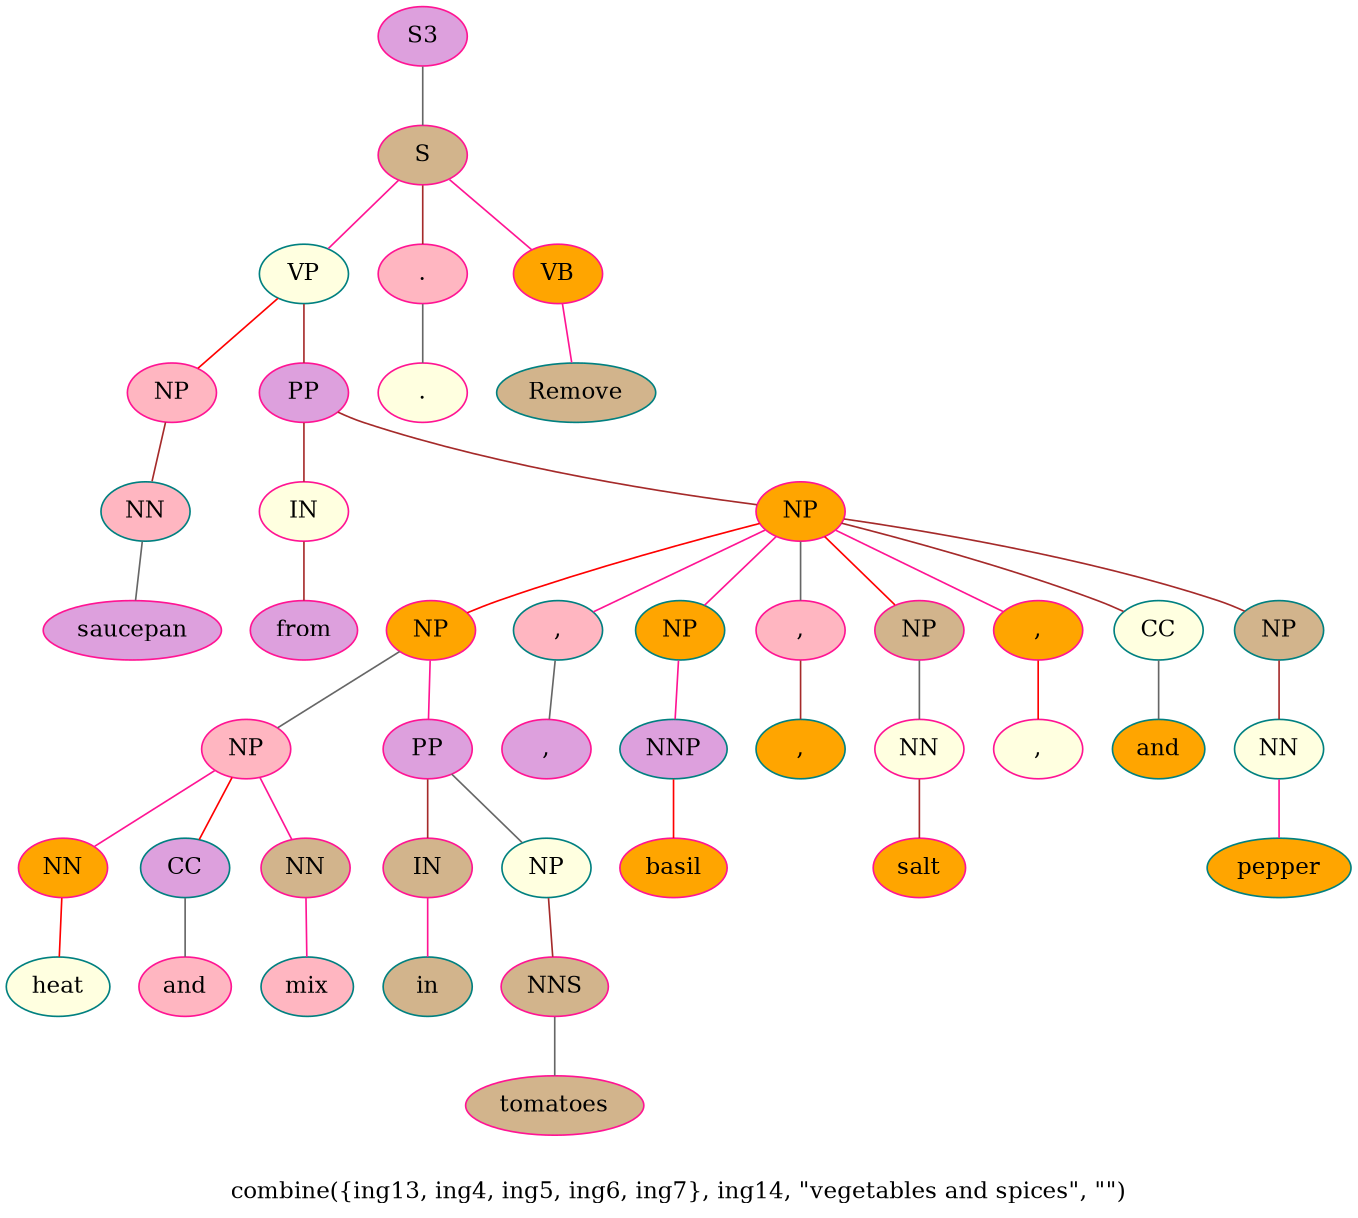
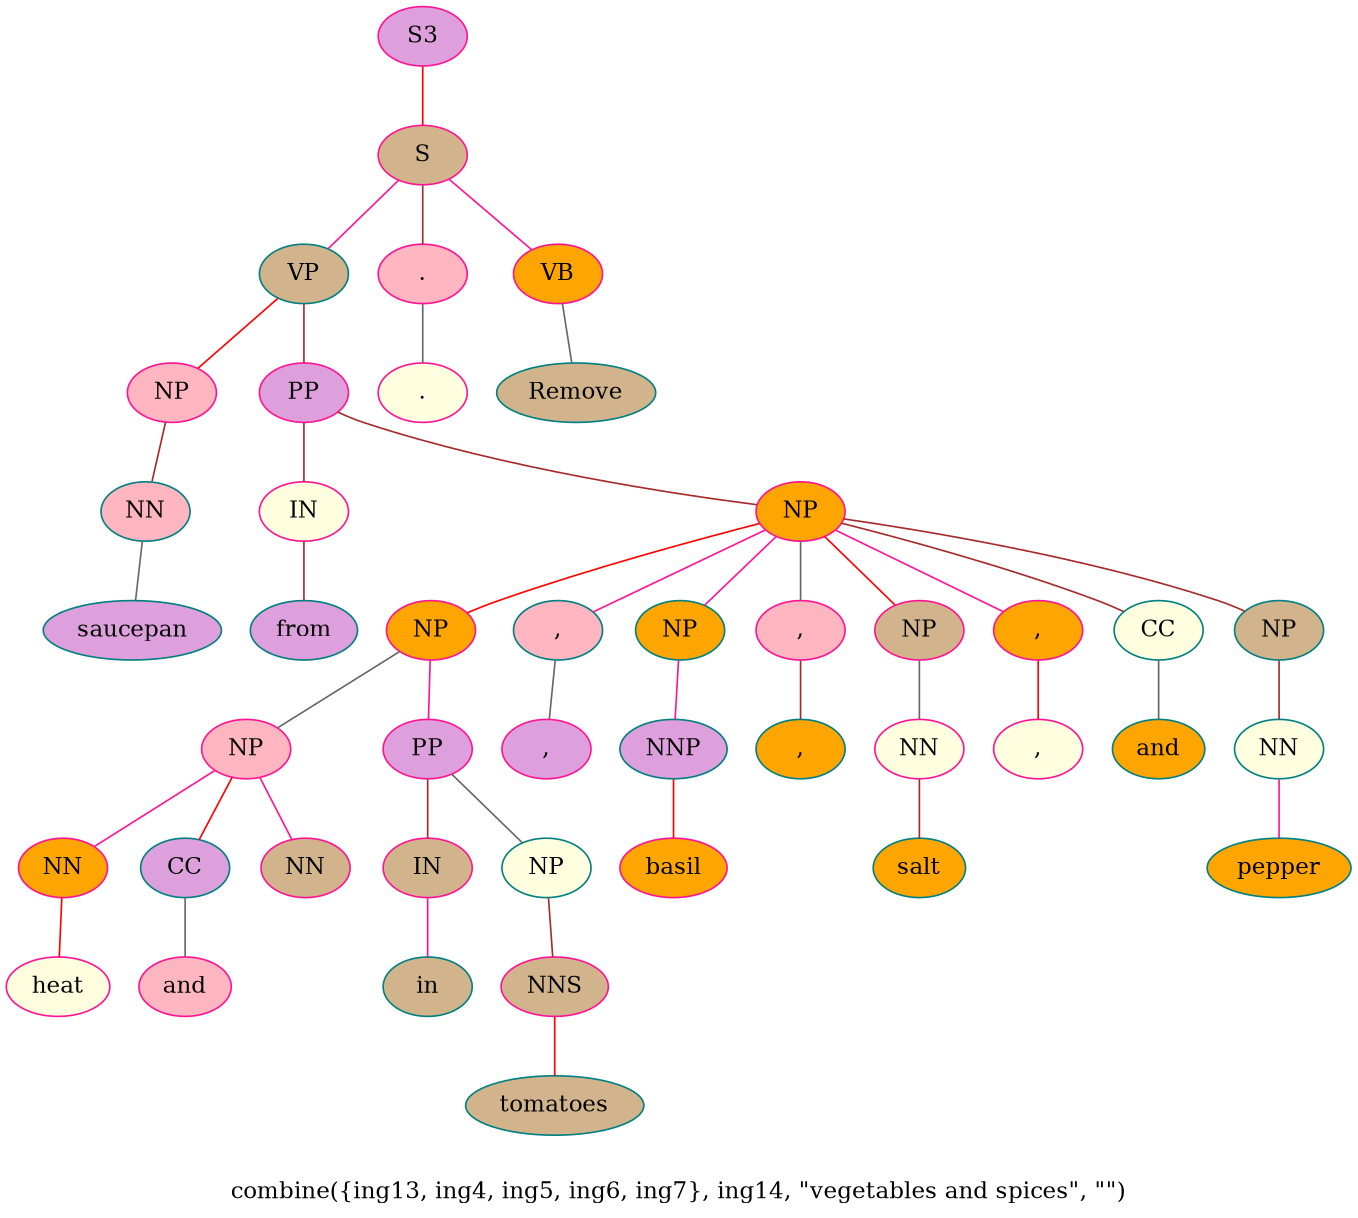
edge "S3" -- "S": color gray40 -> red
node "VP": fillcolor lightyellow -> tan
edge "VB" -- "Remove": color deeppink -> gray40
node "saucepan": color deeppink -> teal
node "from": color deeppink -> teal
node "salt": color deeppink -> teal
node "heat": color teal -> deeppink
node "mix": removed
edge "NNS" -- "tomatoes": color gray40 -> red
node "tomatoes": color deeppink -> teal
